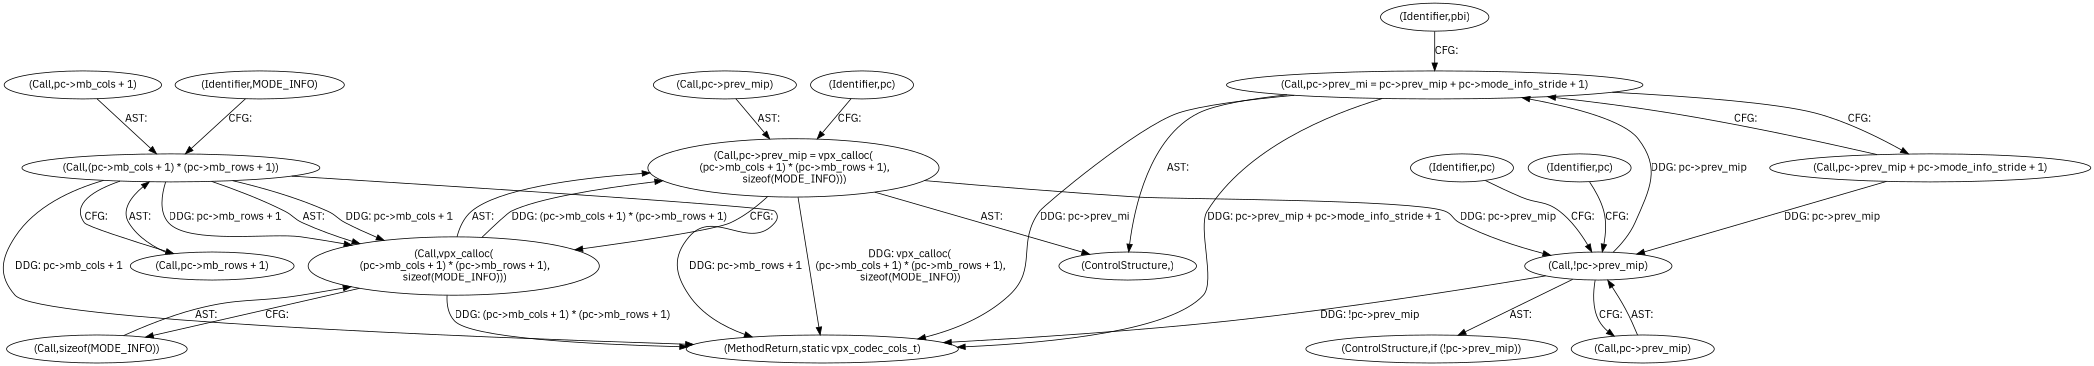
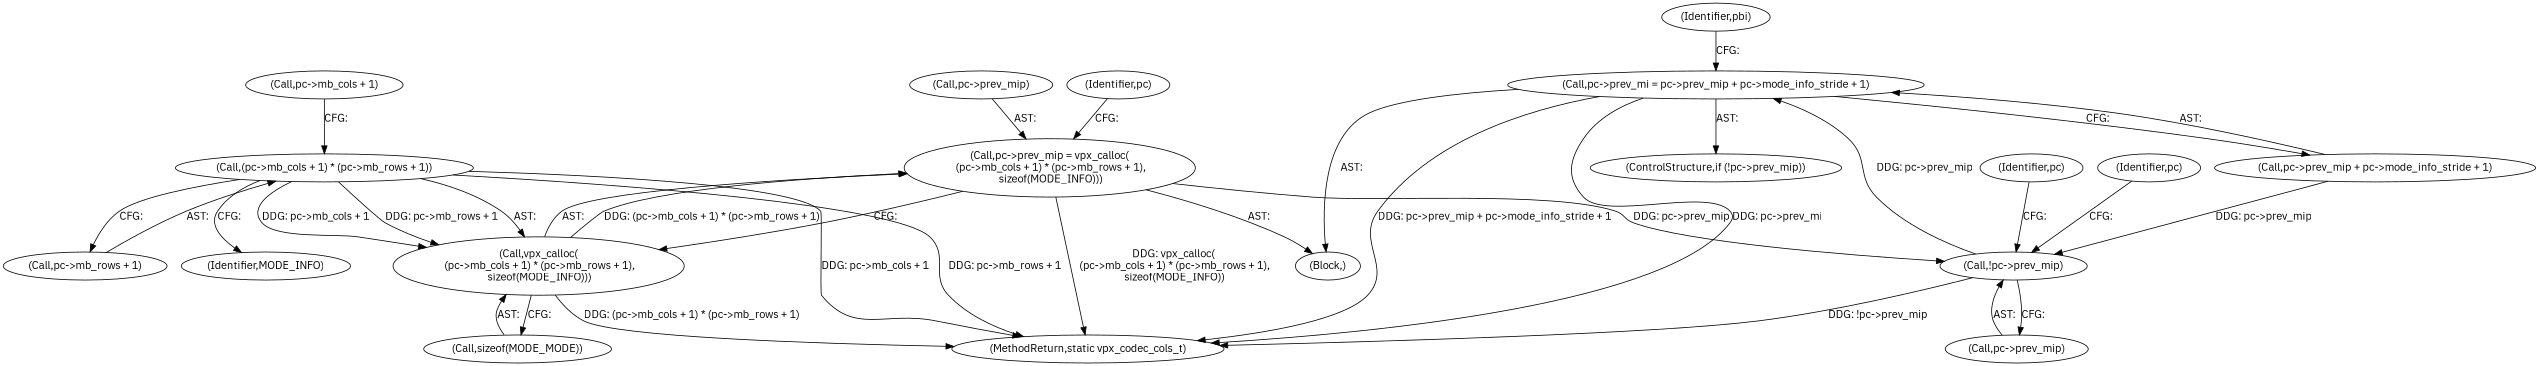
edge "(Call,pc->mb_cols + 1)" -> "(Call,(pc->mb_cols + 1) * (pc->mb_rows + 1))": label "AST: " -> "CFG: "
edge "(Call,pc->prev_mip + pc->mode_info_stride + 1)" -> "(Call,pc->prev_mi = pc->prev_mip + pc->mode_info_stride + 1)": label "CFG: " -> "AST: "
edge "(Identifier,MODE_INFO)" -> "(Call,(pc->mb_cols + 1) * (pc->mb_rows + 1))": reversed
node "(ControlStructure,)": label "(ControlStructure,)" -> "(Block,)"
edge "(Call,!pc->prev_mip)" -> "(ControlStructure,if (!pc->prev_mip))": now "(Call,pc->prev_mi = pc->prev_mip + pc->mode_info_stride + 1)" -> "(ControlStructure,if (!pc->prev_mip))"
node "(Call,sizeof(MODE_INFO))": label "(Call,sizeof(MODE_INFO))" -> "(Call,sizeof(MODE_MODE))"
